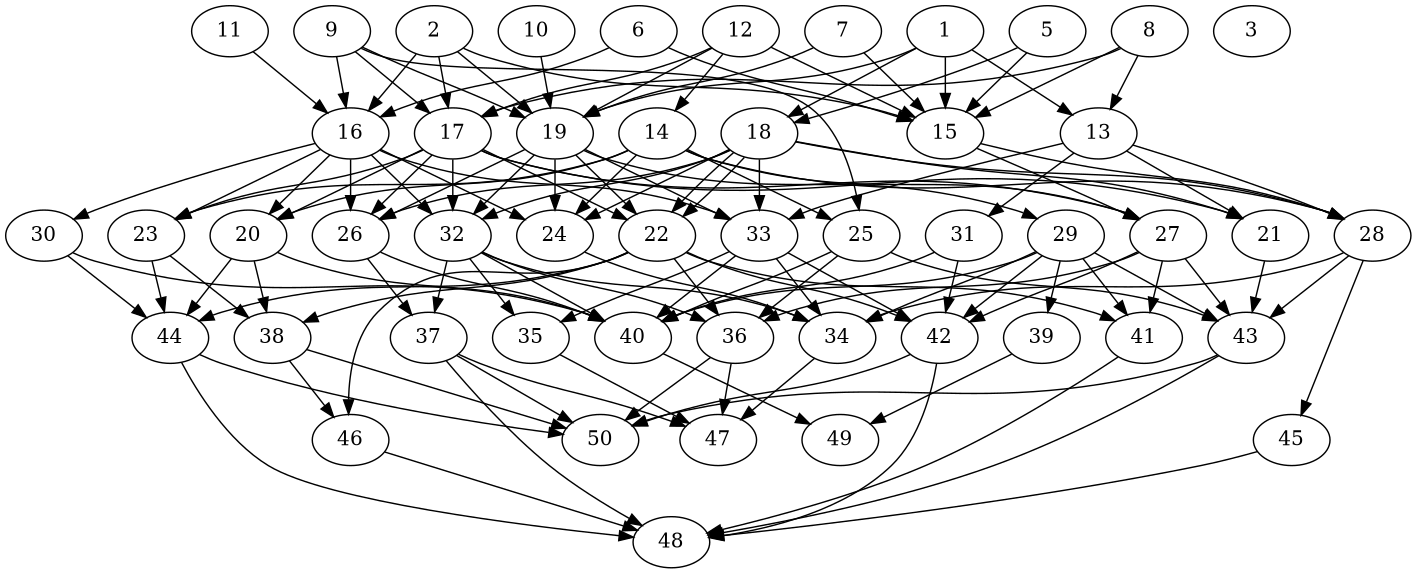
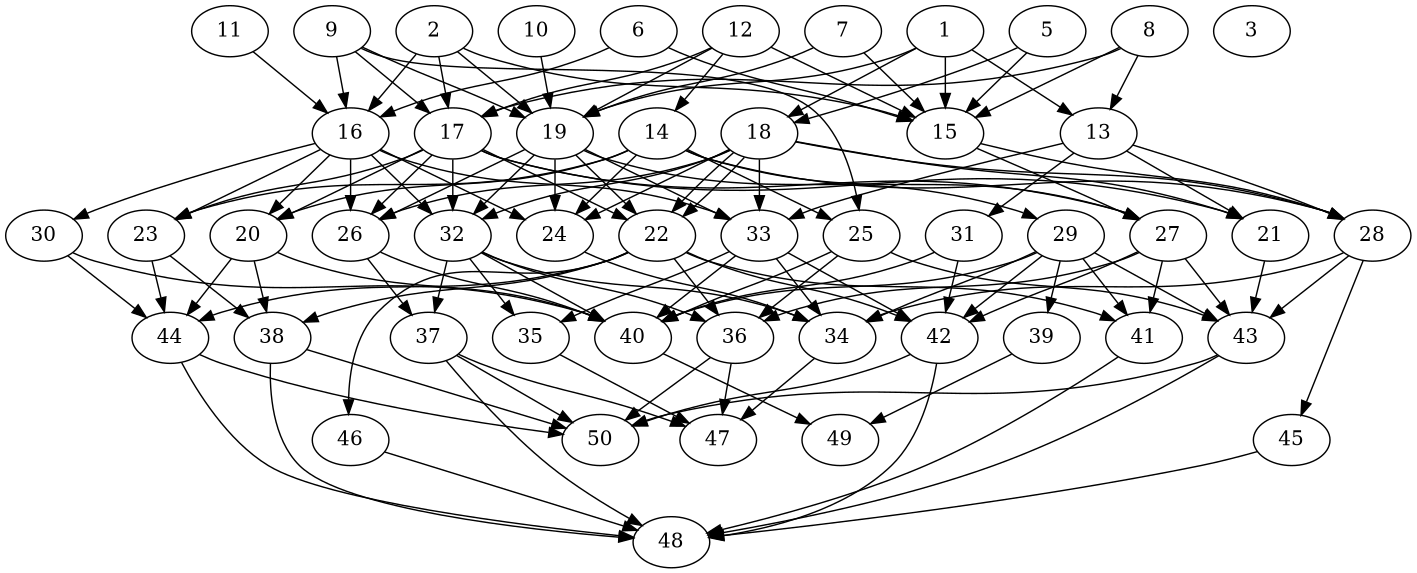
edge "38" -> "46": now "38" -> "48"
